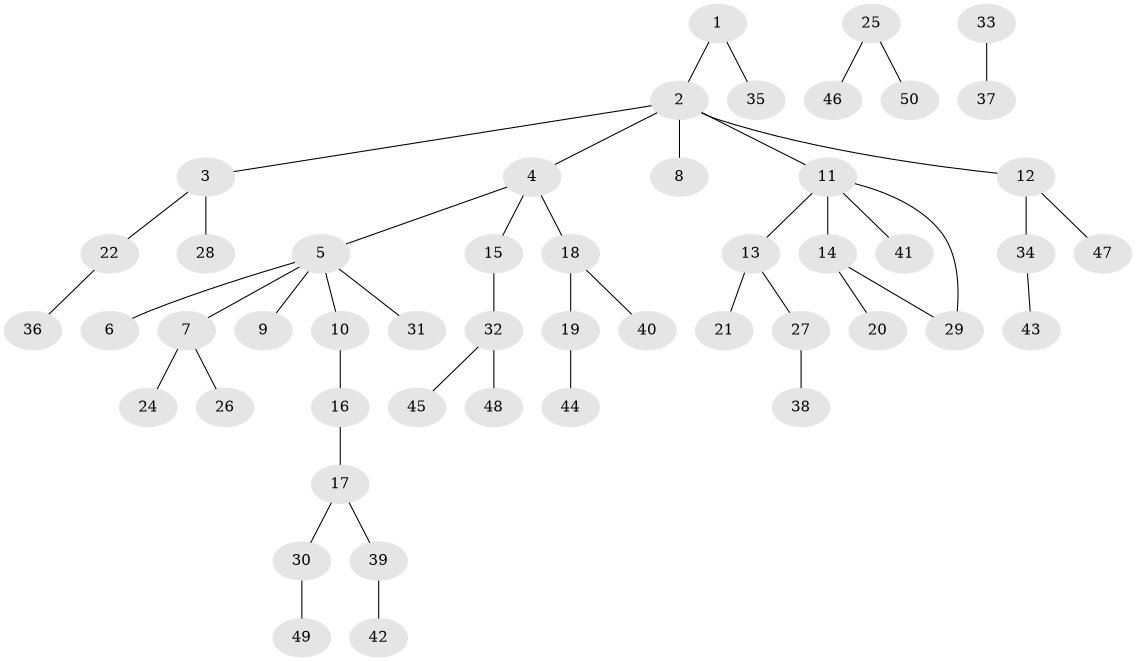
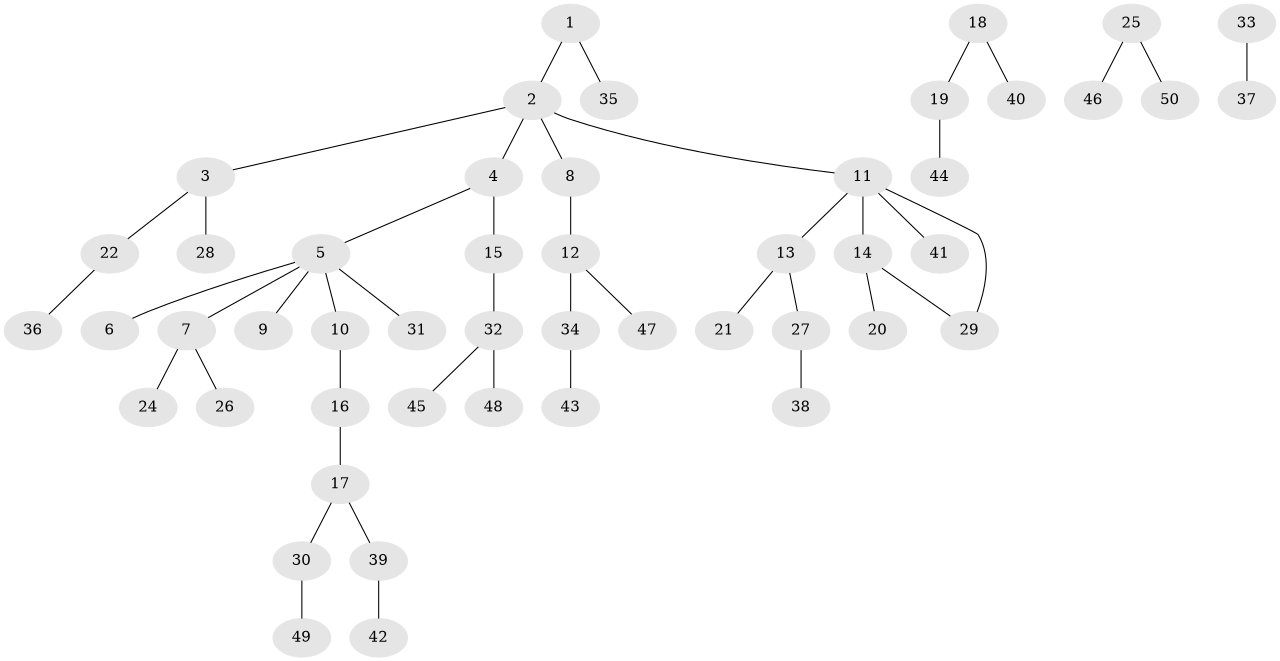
edge "2" -- "12": now "8" -- "12"
edge "4" -- "18": removed
